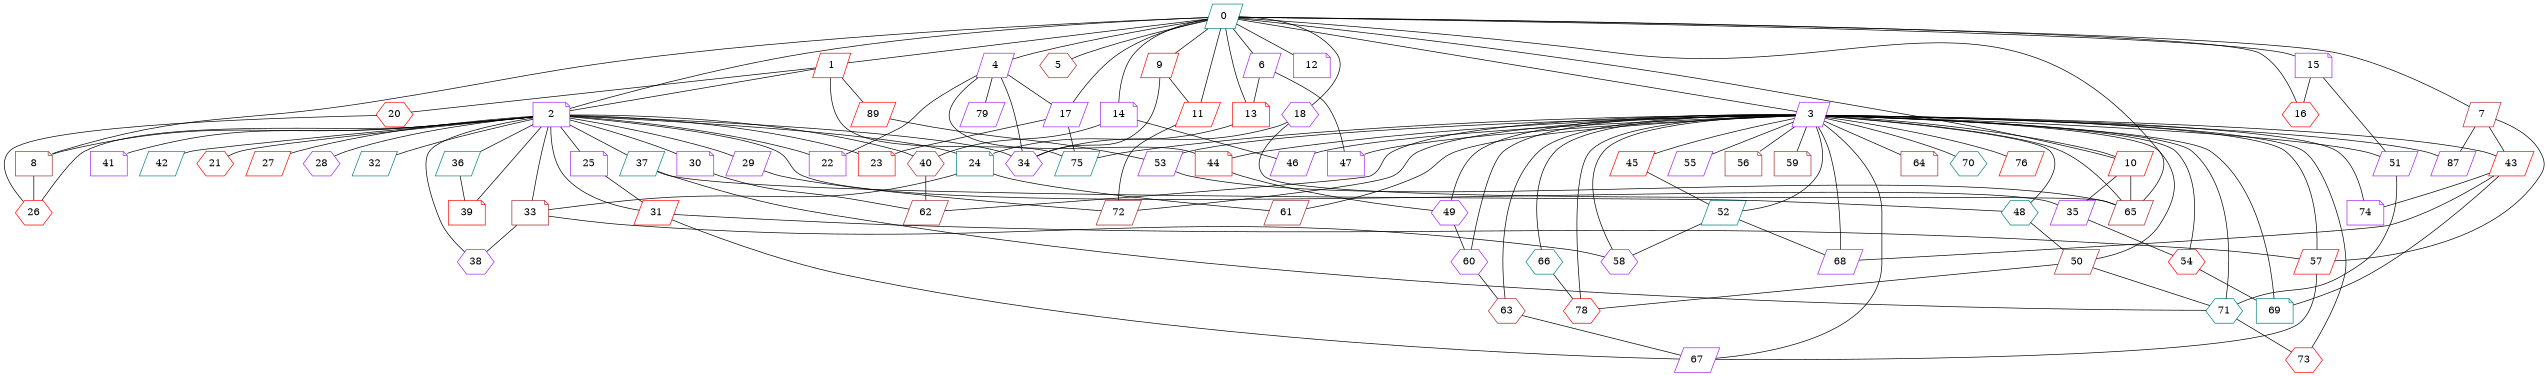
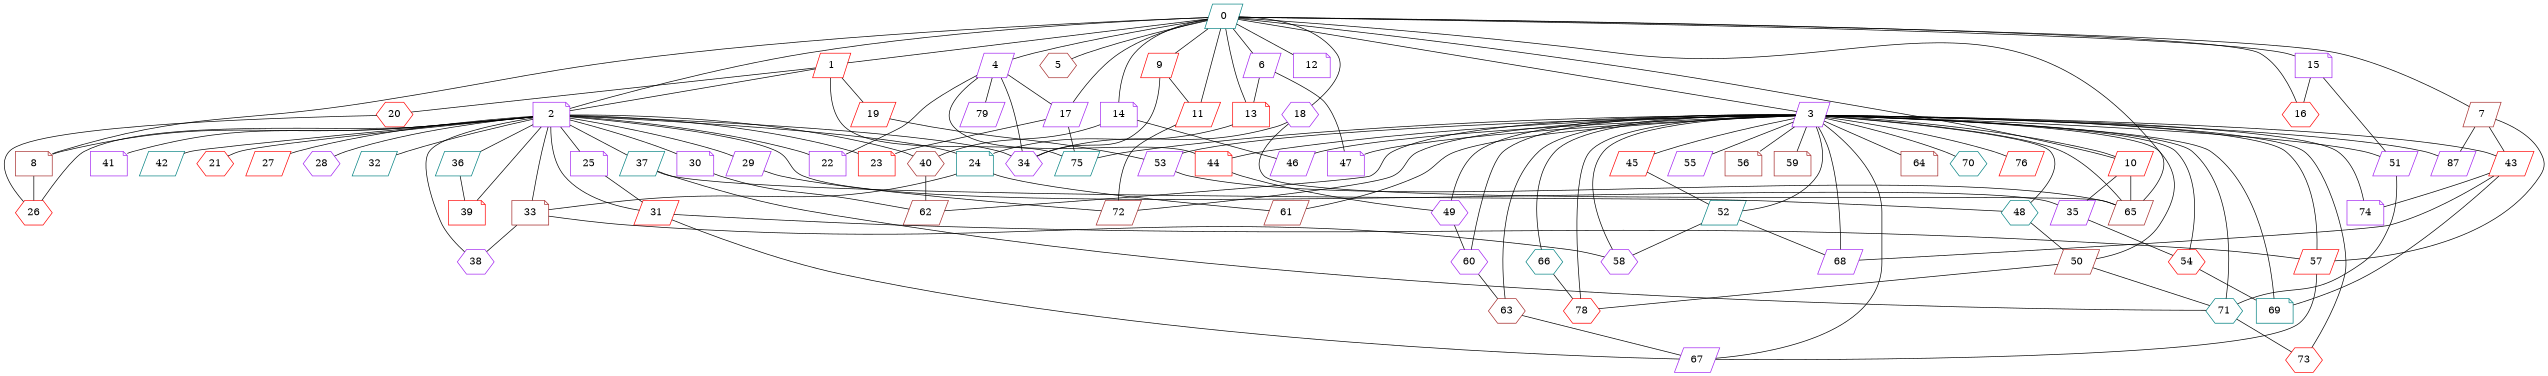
node "89": label "89" -> "19"
